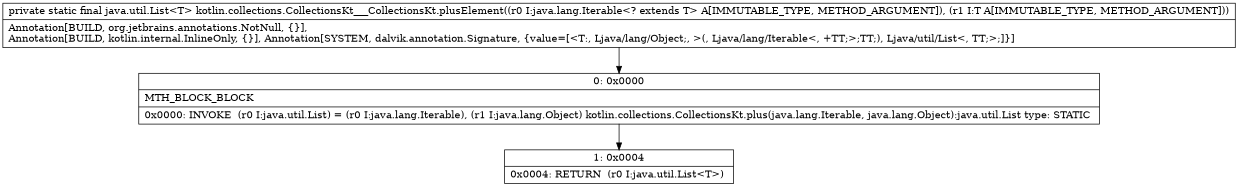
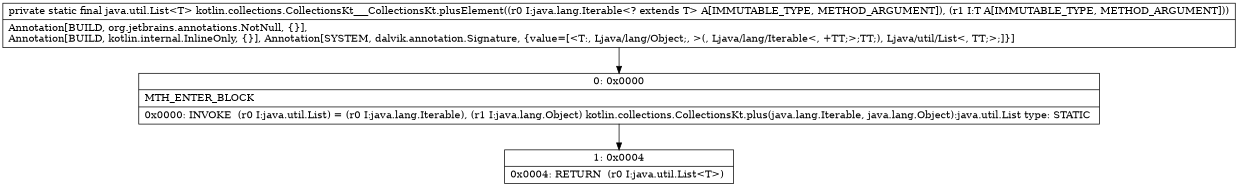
node "0: 0x0000": text "MTH_BLOCK_BLOCK" -> "MTH_ENTER_BLOCK"
